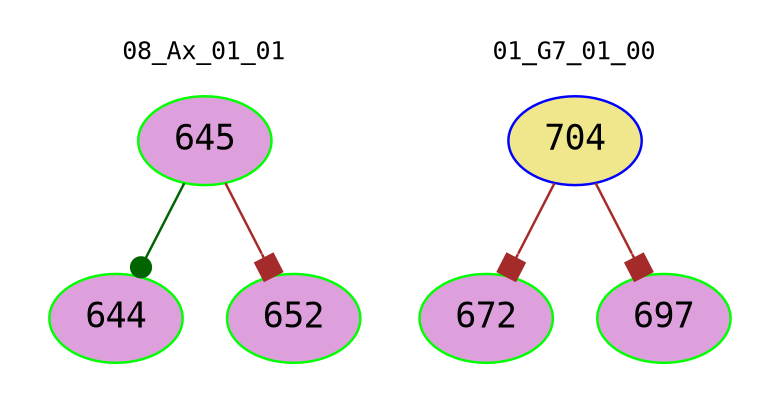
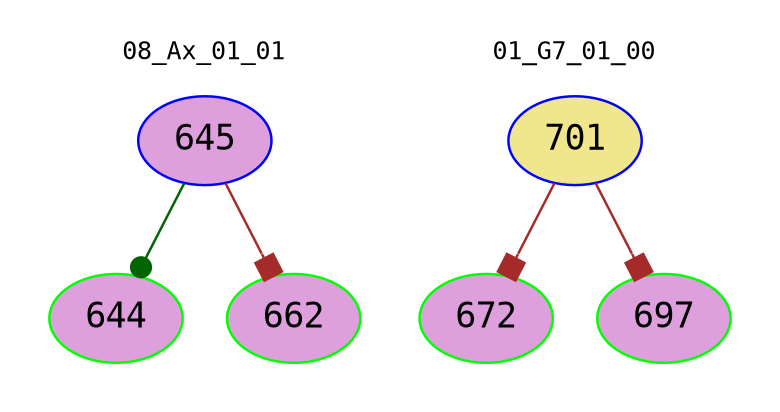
node "645": color green -> blue
node "704": label "704" -> "701"
node "652": label "652" -> "662"
